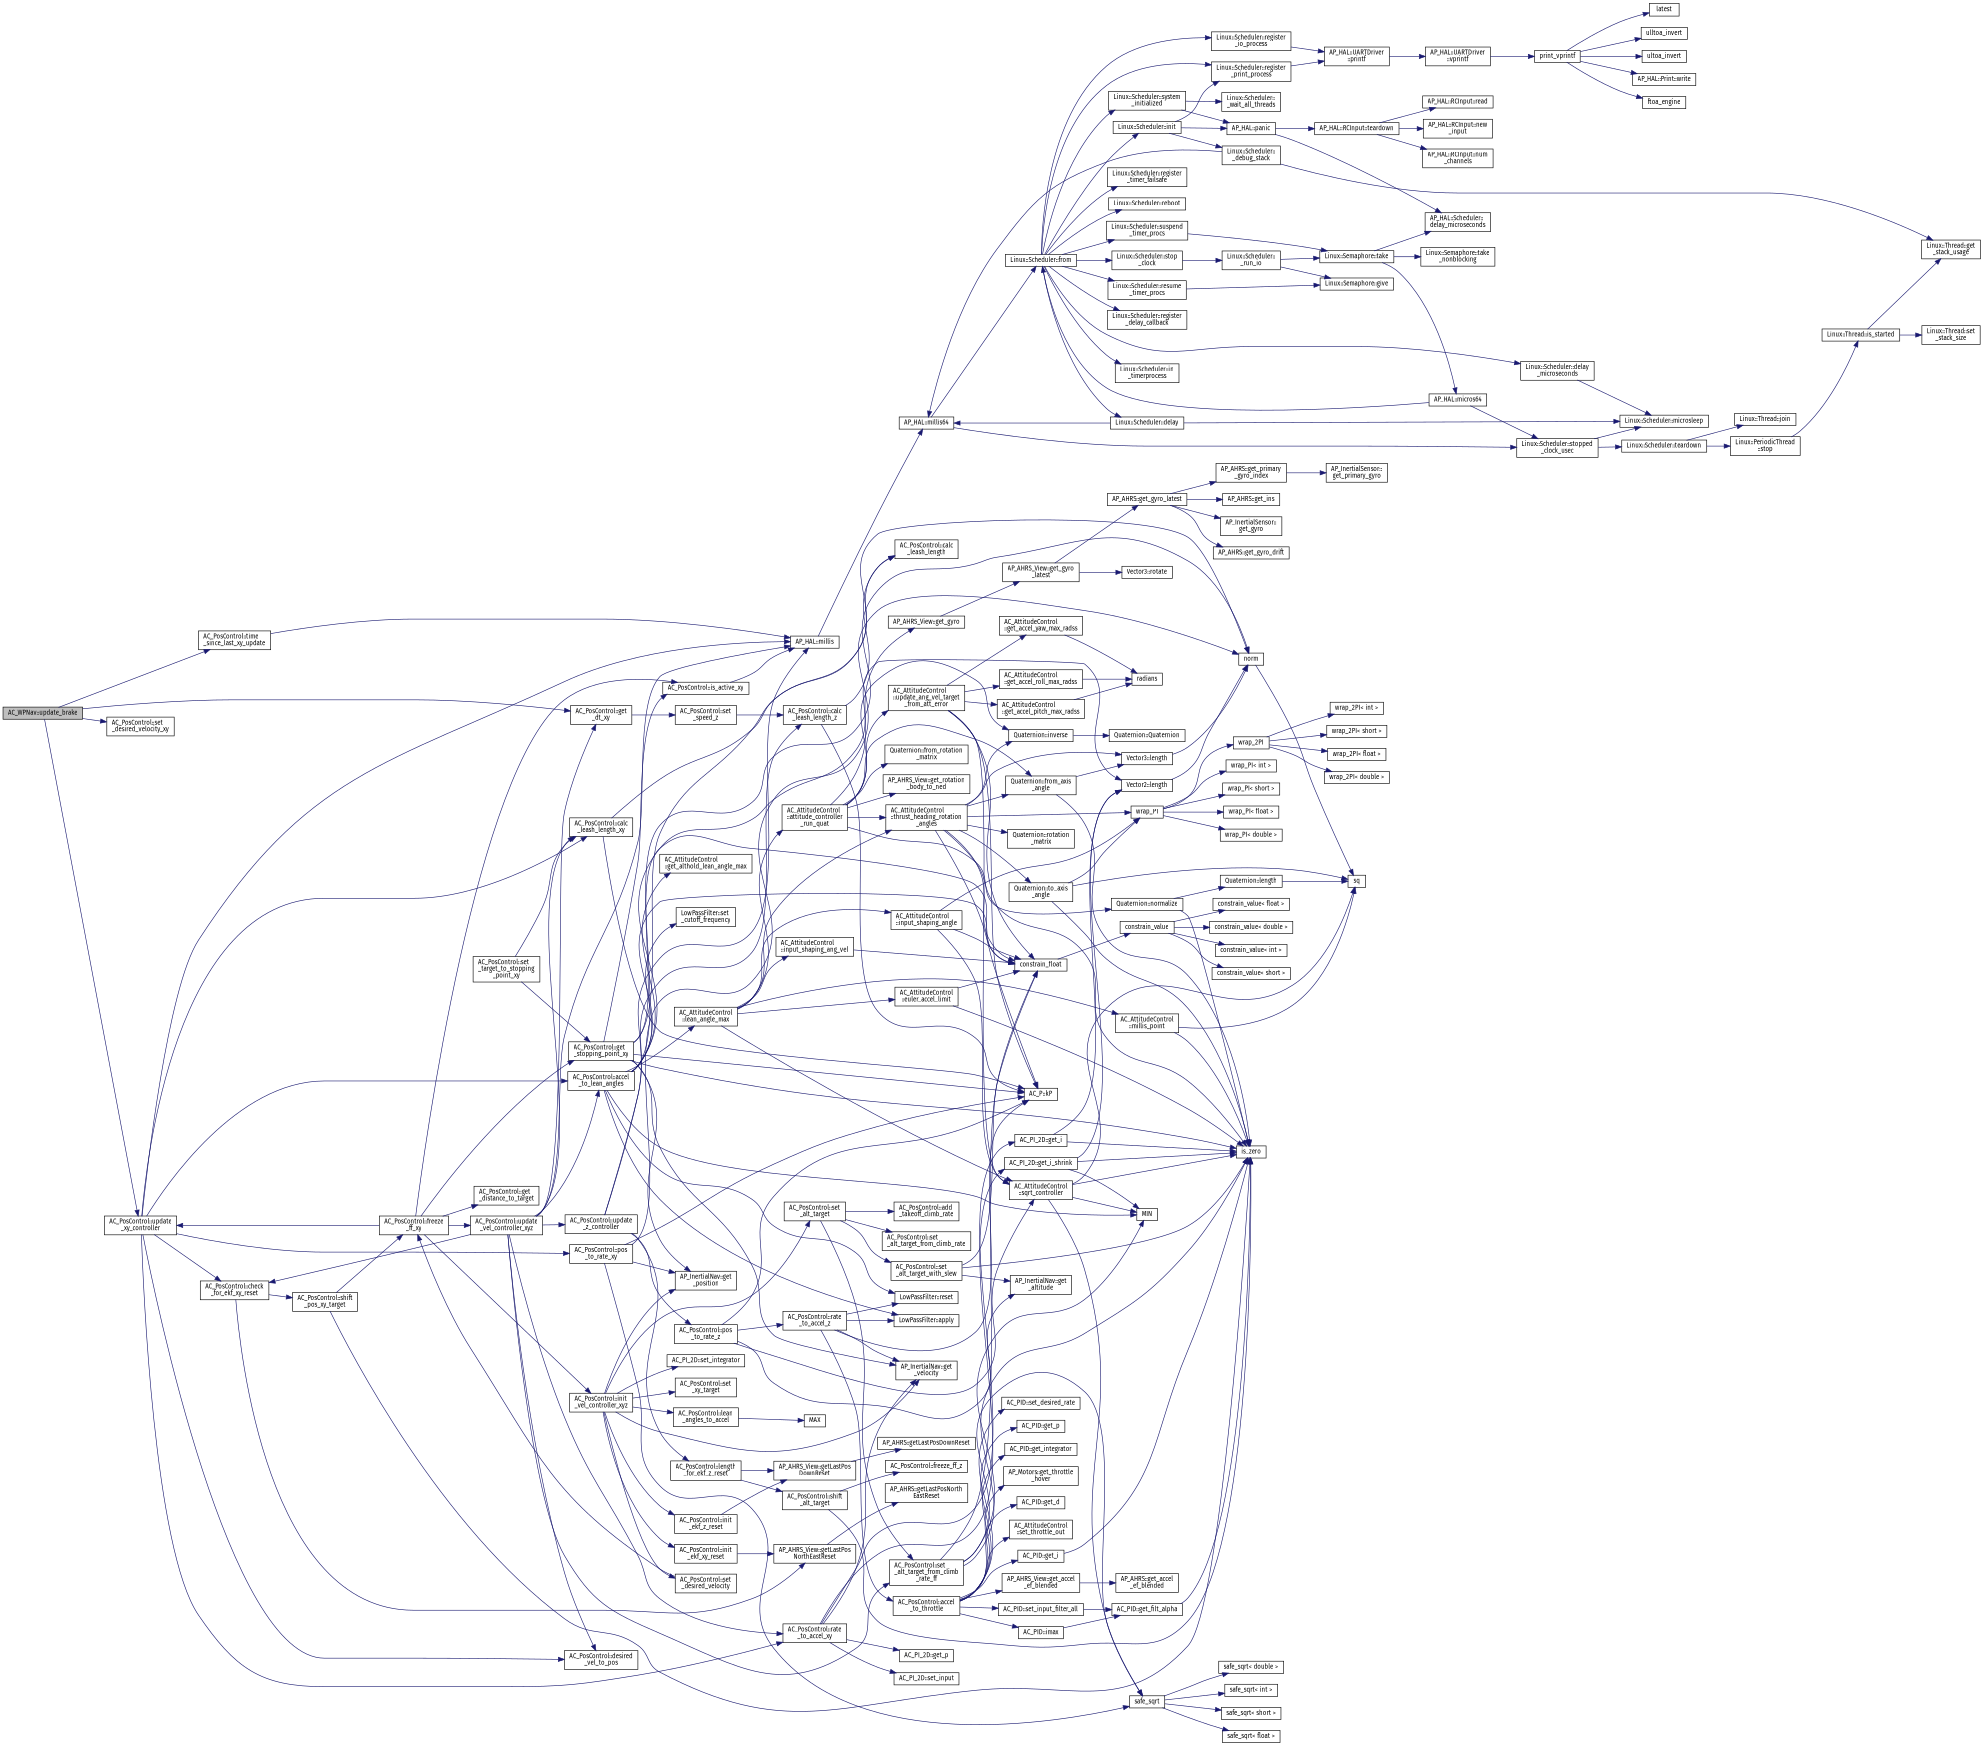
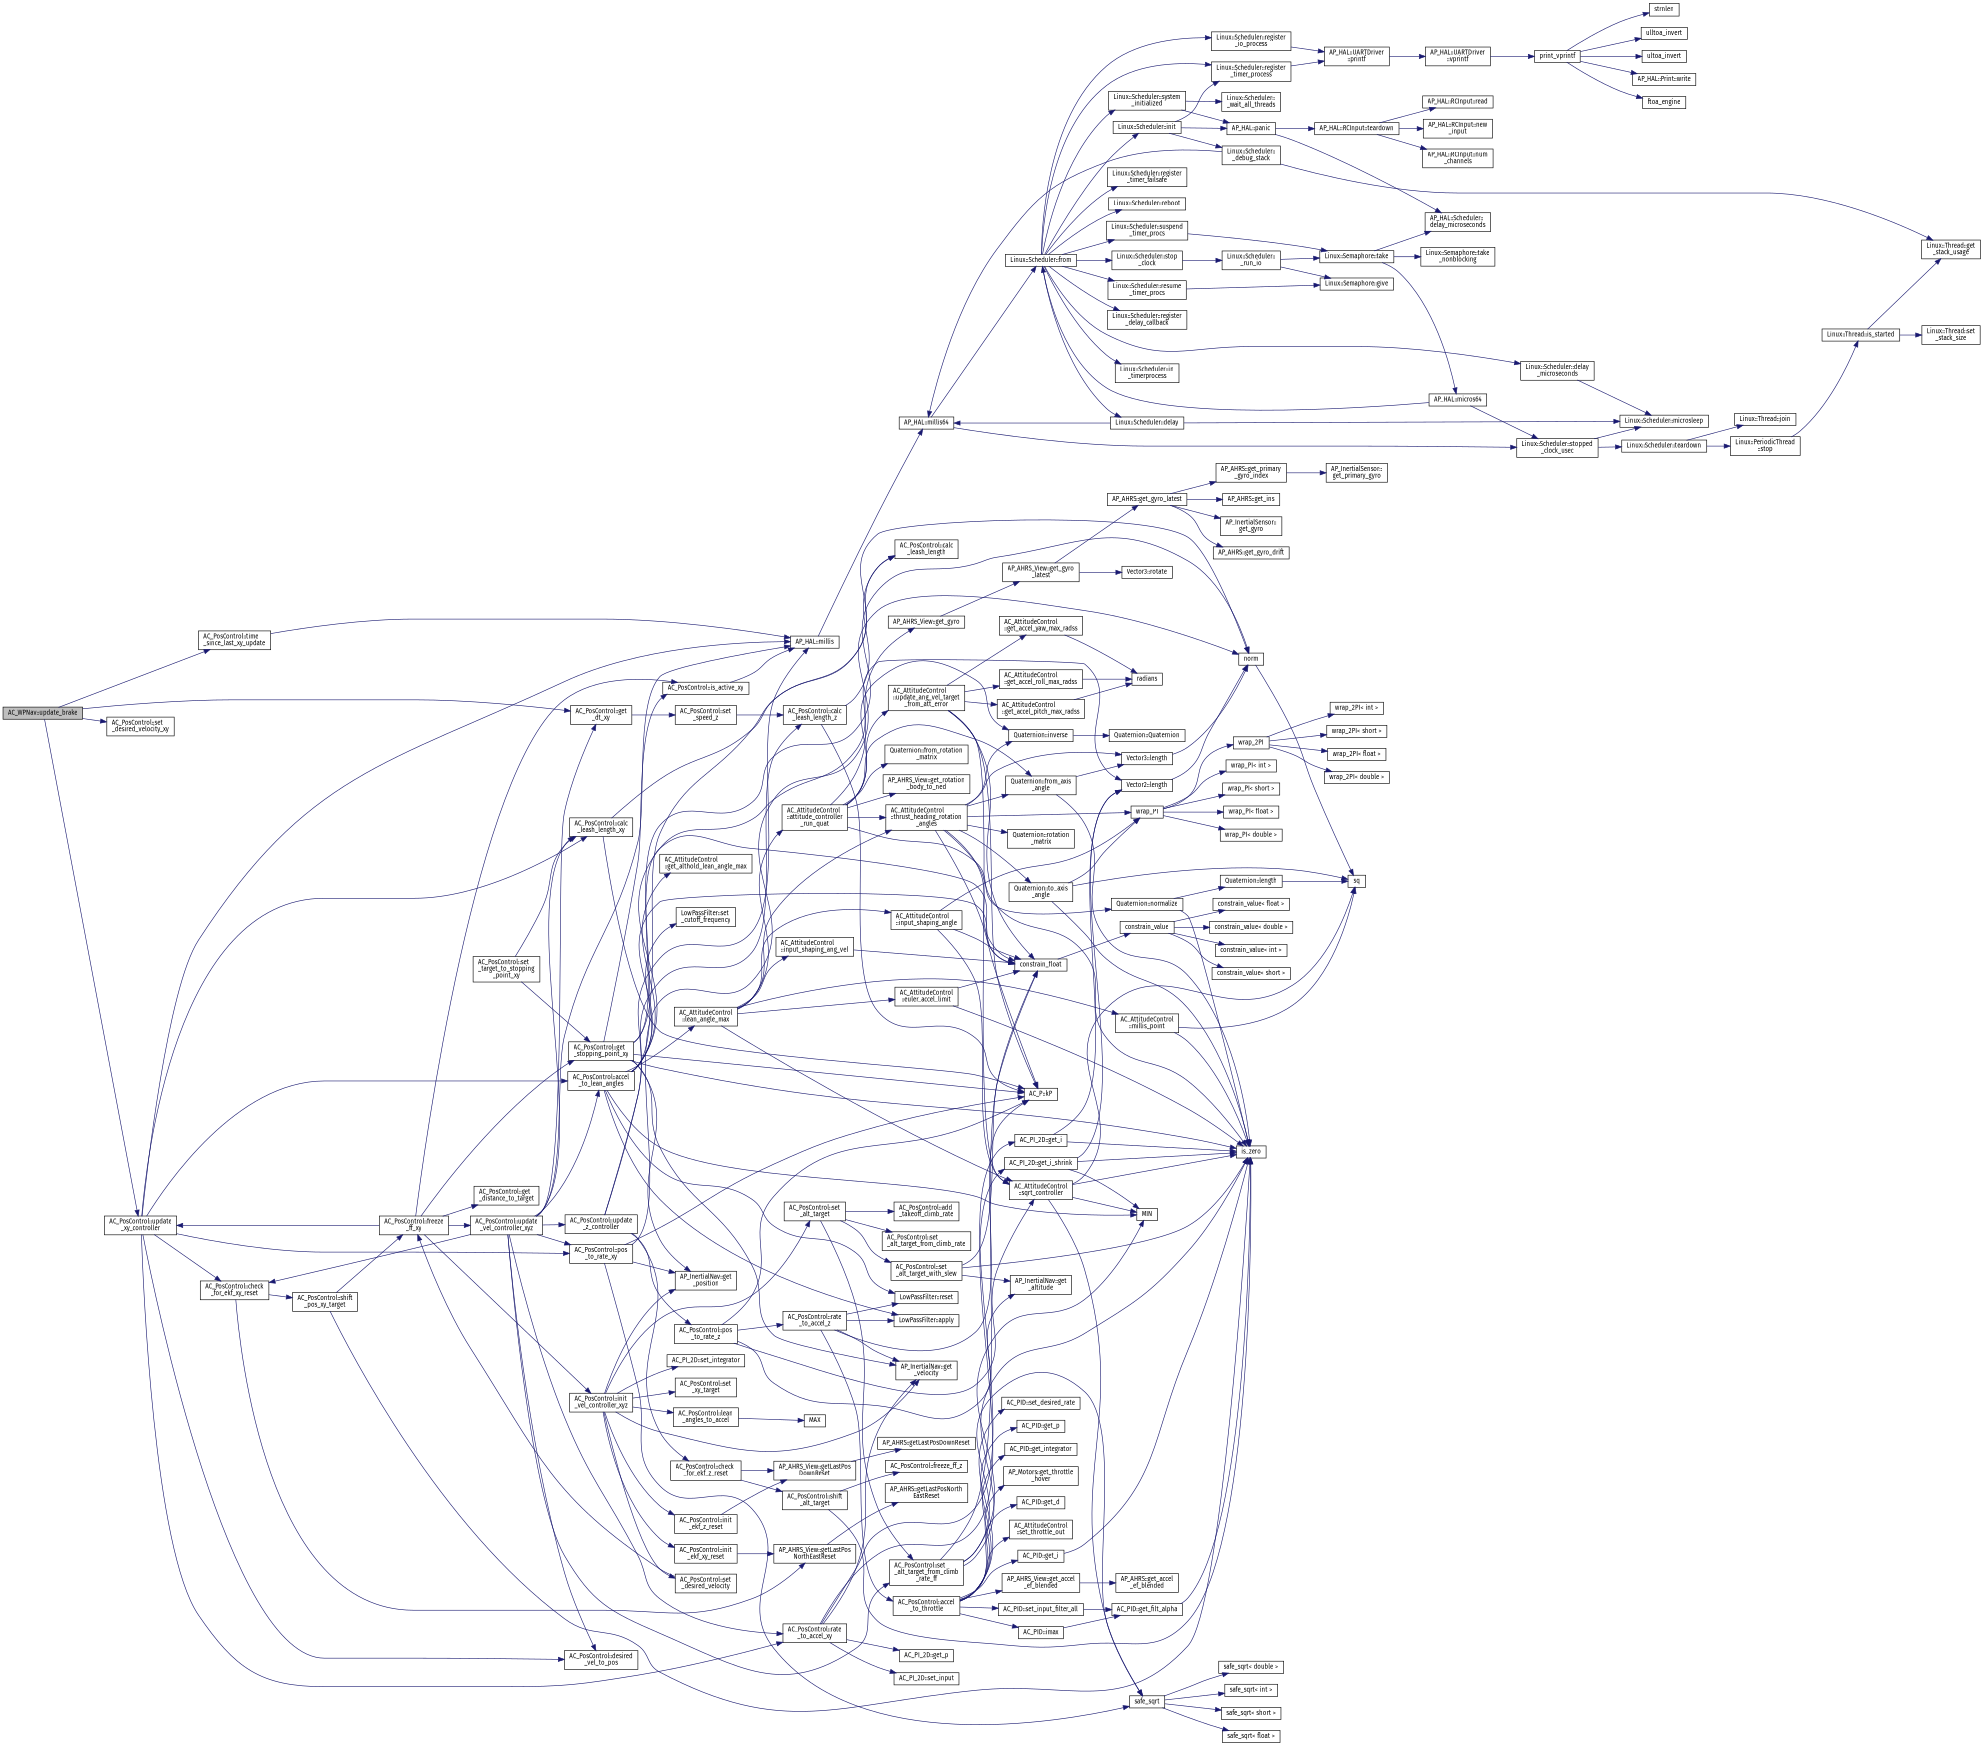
node "latest": label "latest" -> "strnlen"
node "Linux::Scheduler::register _print_process": label "Linux::Scheduler::register _print_process" -> "Linux::Scheduler::register _timer_process"
edge "AC_PosControl::update _vel_controller_xyz" -> "AC_PosControl::pos _to_rate_xy": added
node "AC_PosControl::length _for_ekf_z_reset": label "AC_PosControl::length _for_ekf_z_reset" -> "AC_PosControl::check _for_ekf_z_reset"
